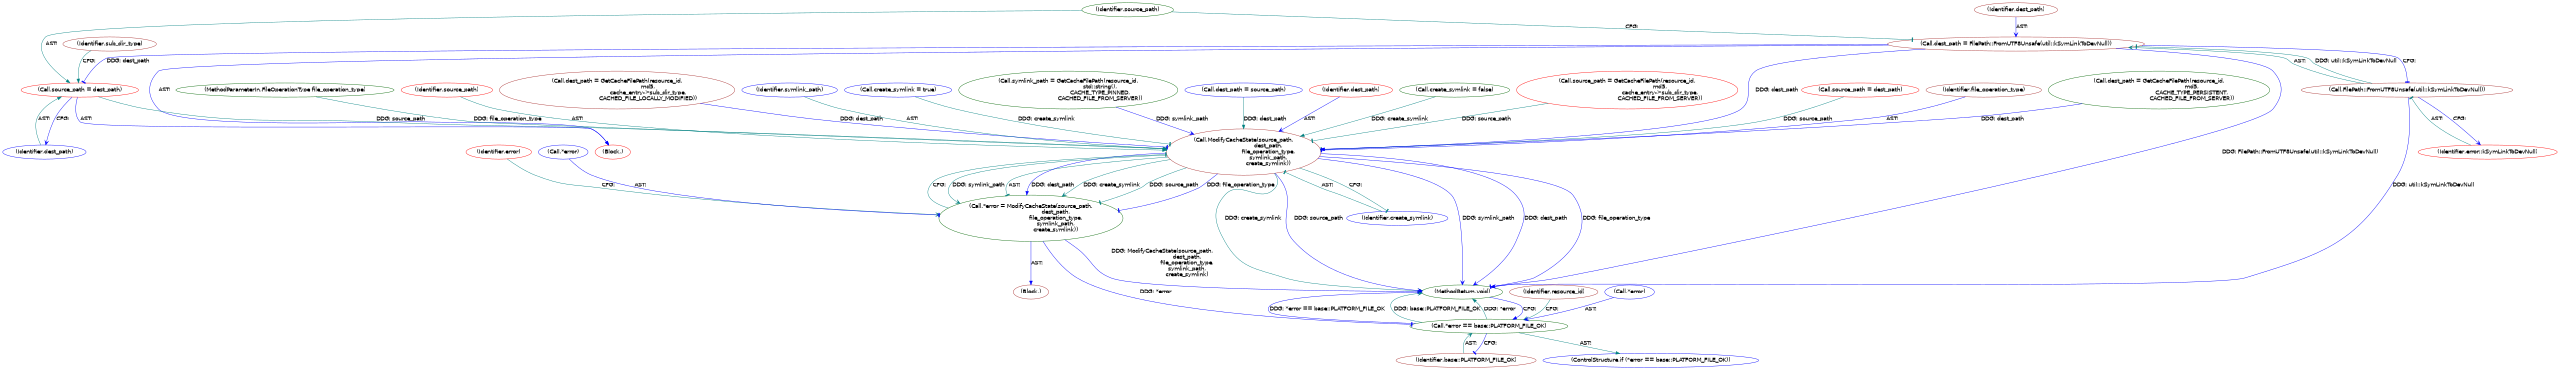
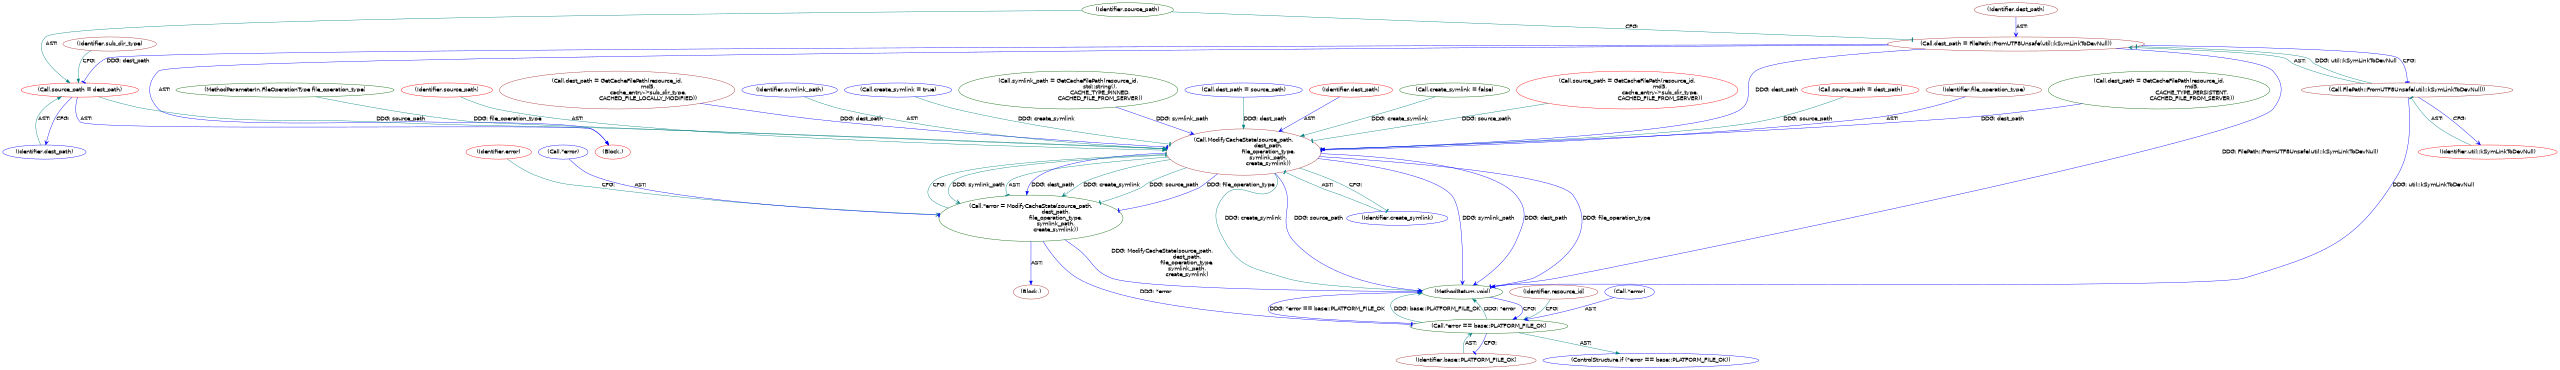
node "(Identifier,error::kSymLinkToDevNull)": label "(Identifier,error::kSymLinkToDevNull)" -> "(Identifier,util::kSymLinkToDevNull)"
